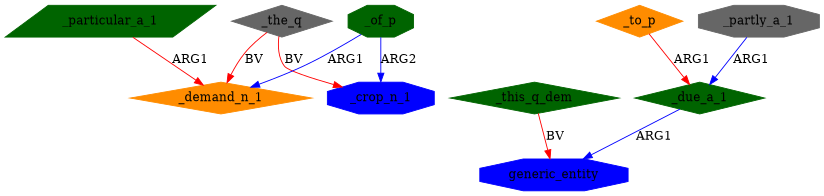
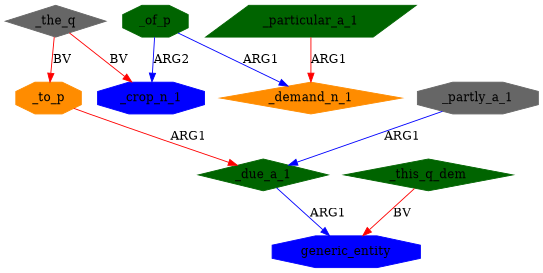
node "_to_p": shape diamond -> octagon
edge "_the_q" -> "_demand_n_1": now "_the_q" -> "_to_p"
